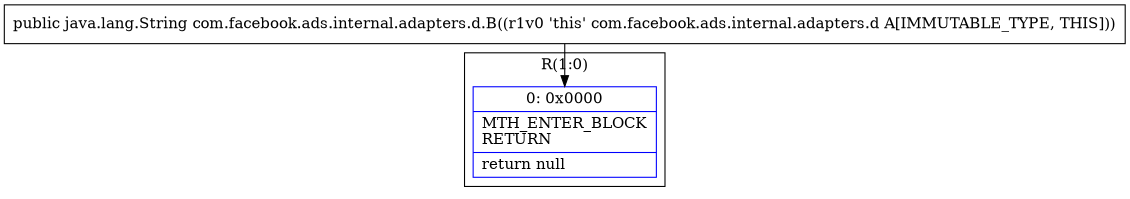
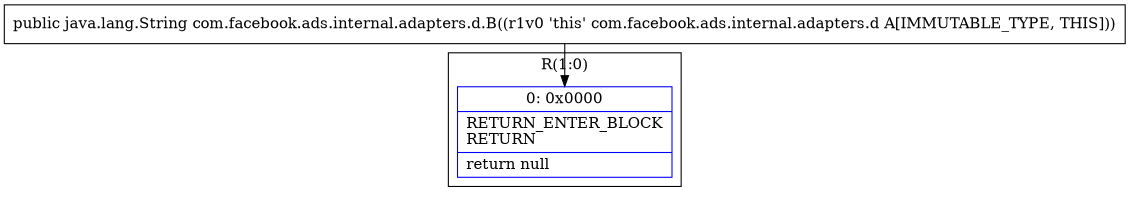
node "0: 0x0000": text "MTH_ENTER_BLOCK" -> "RETURN_ENTER_BLOCK"
